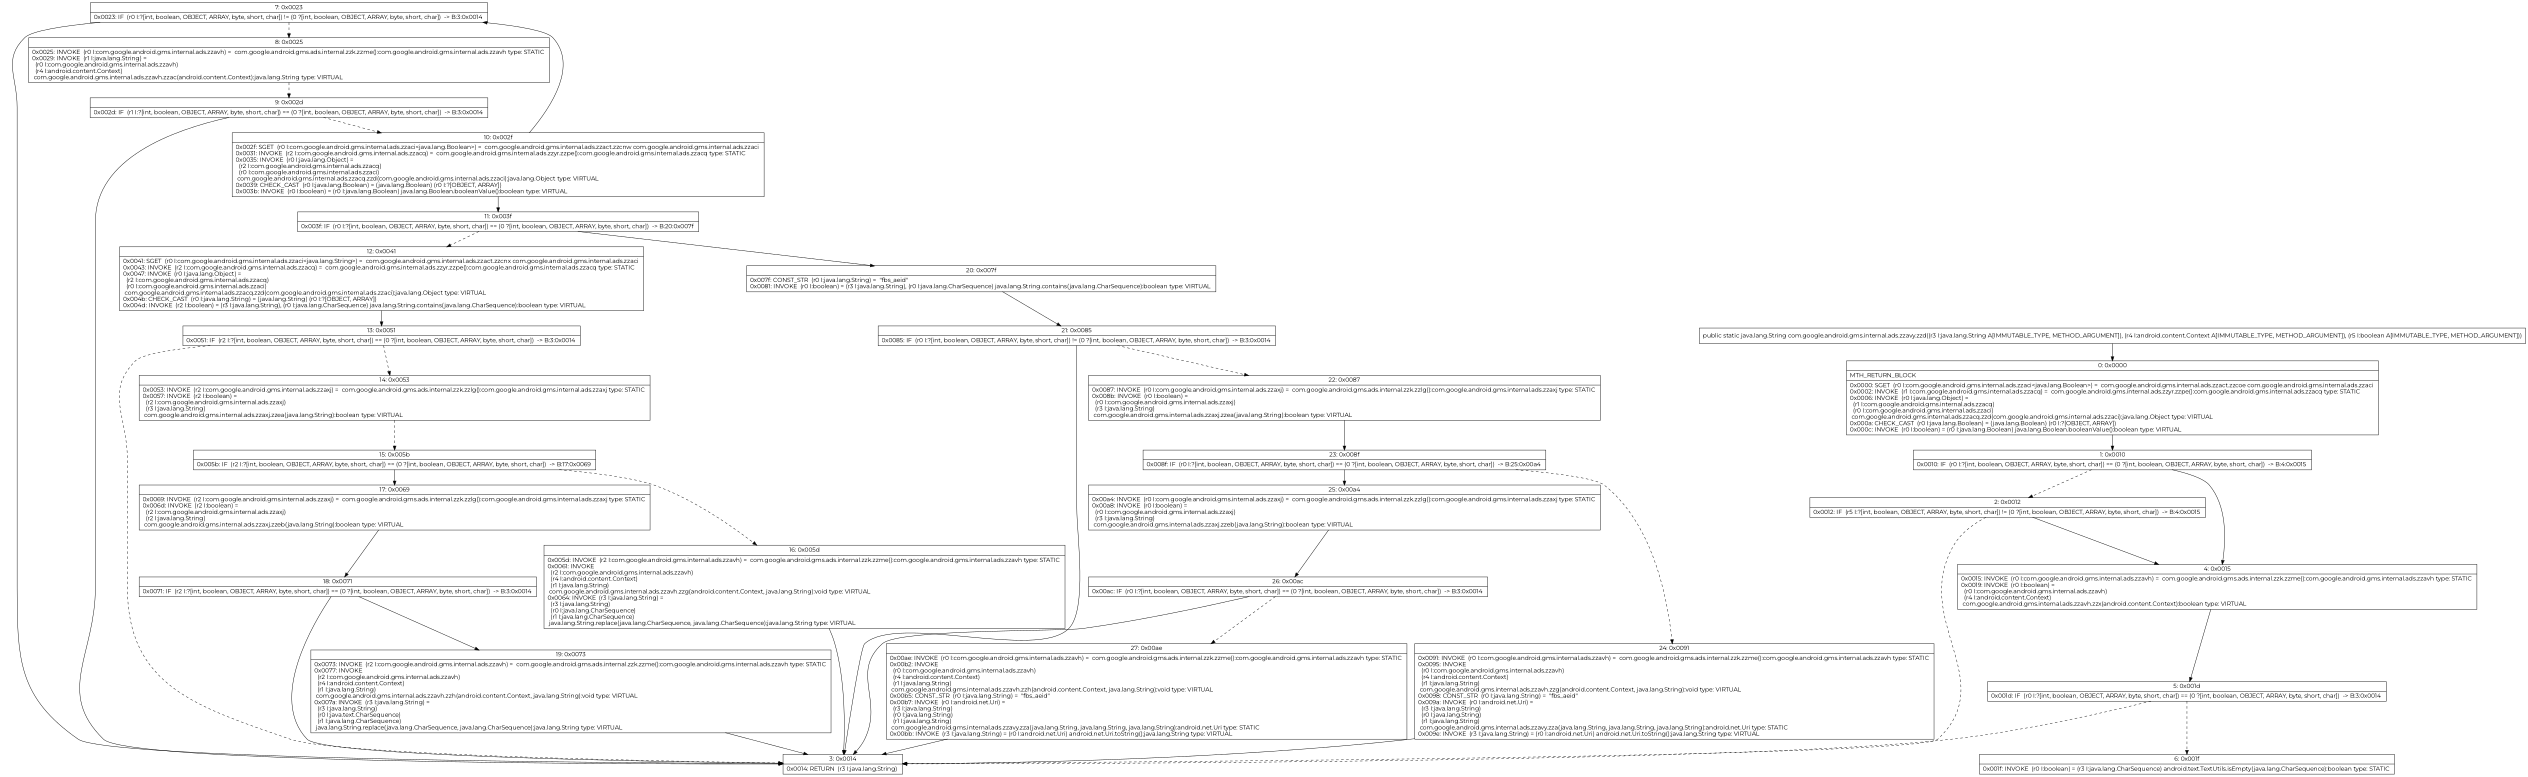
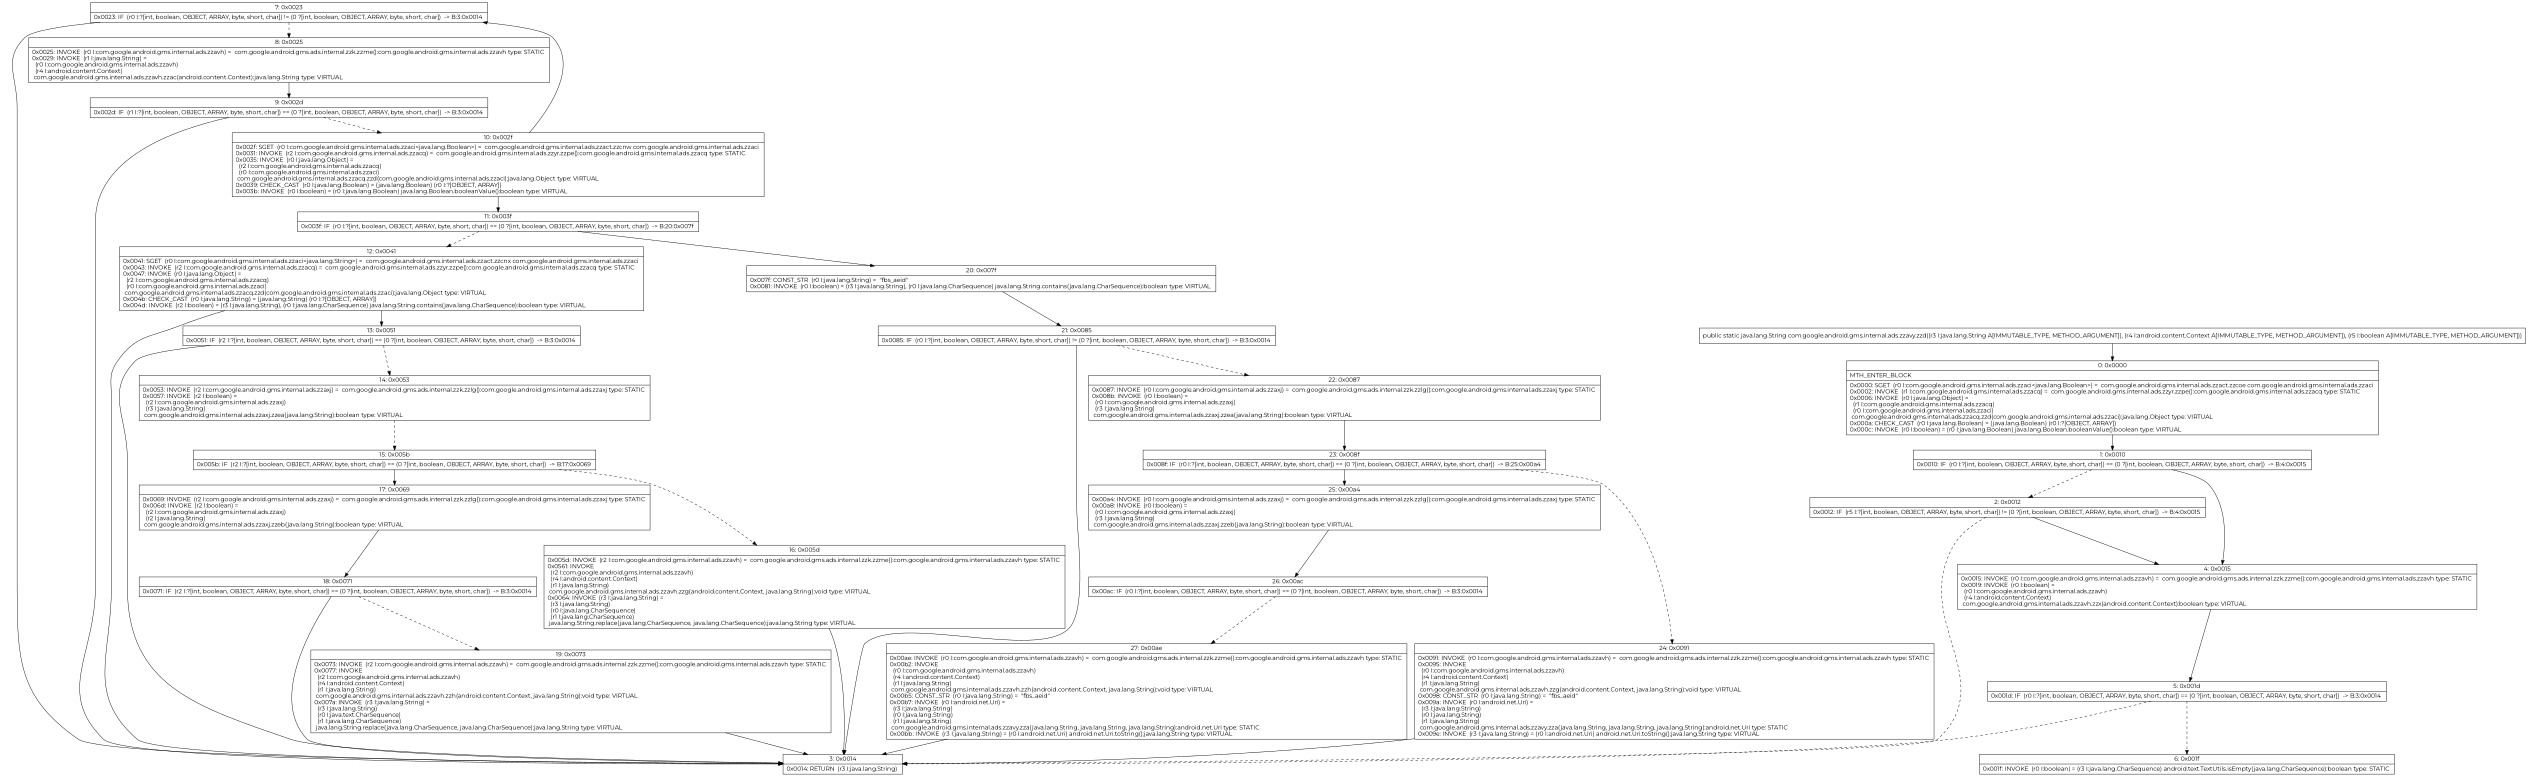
edge "8: 0x0025" -> "9: 0x002d": style dashed -> solid
node "0: 0x0000": text "MTH_RETURN_BLOCK" -> "MTH_ENTER_BLOCK"
node "16: 0x005d": text "0x0061: INVOKE" -> "0x0561: INVOKE"
edge "18: 0x0071" -> "19: 0x0073": style solid -> dashed
edge "26: 0x00ac" -> "3: 0x0014": now "12: 0x0041" -> "3: 0x0014"
edge "13: 0x0051" -> "3: 0x0014": style dashed -> solid
